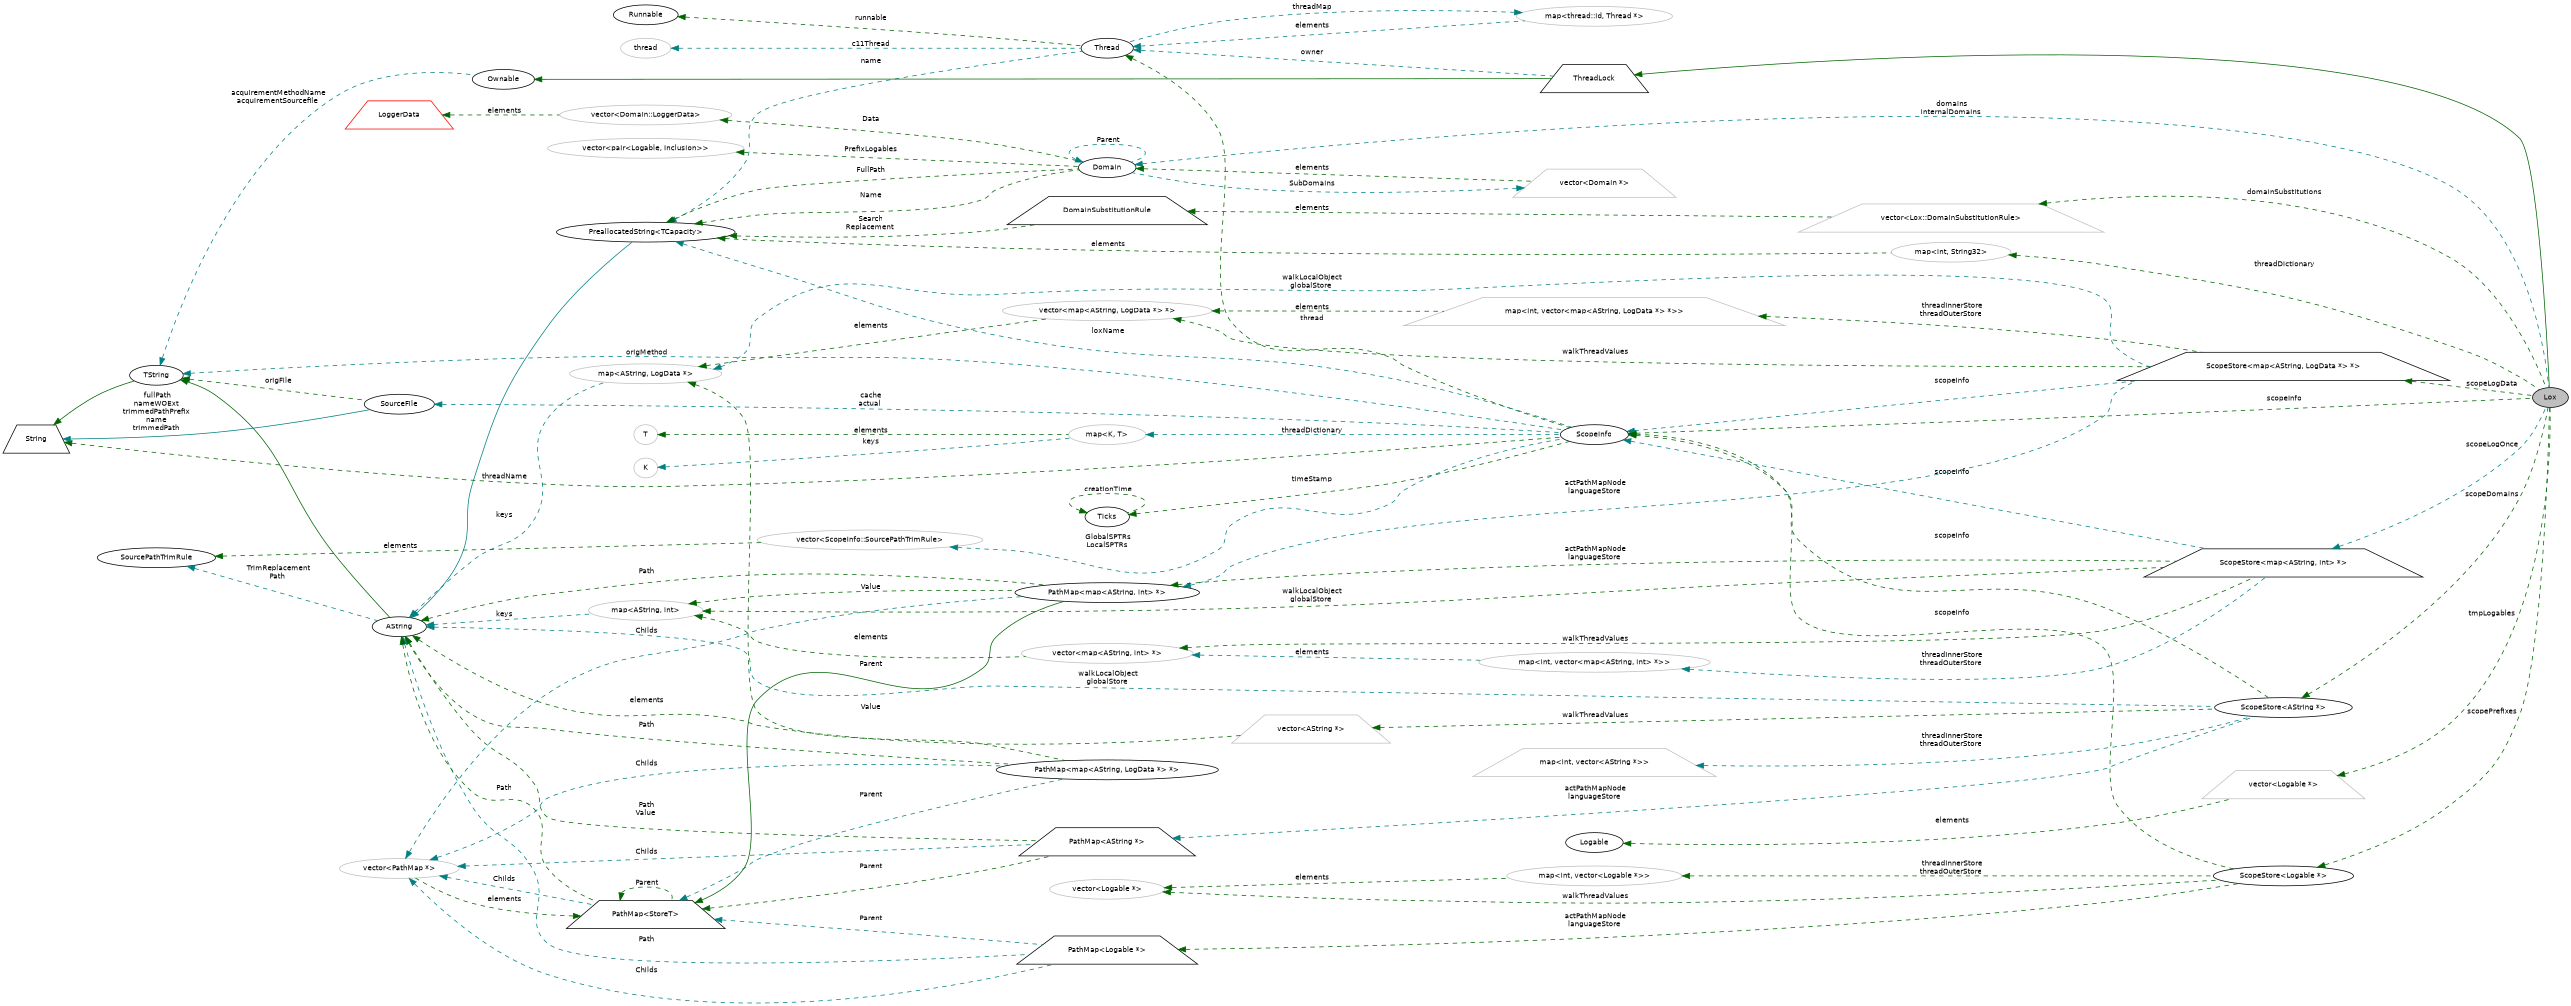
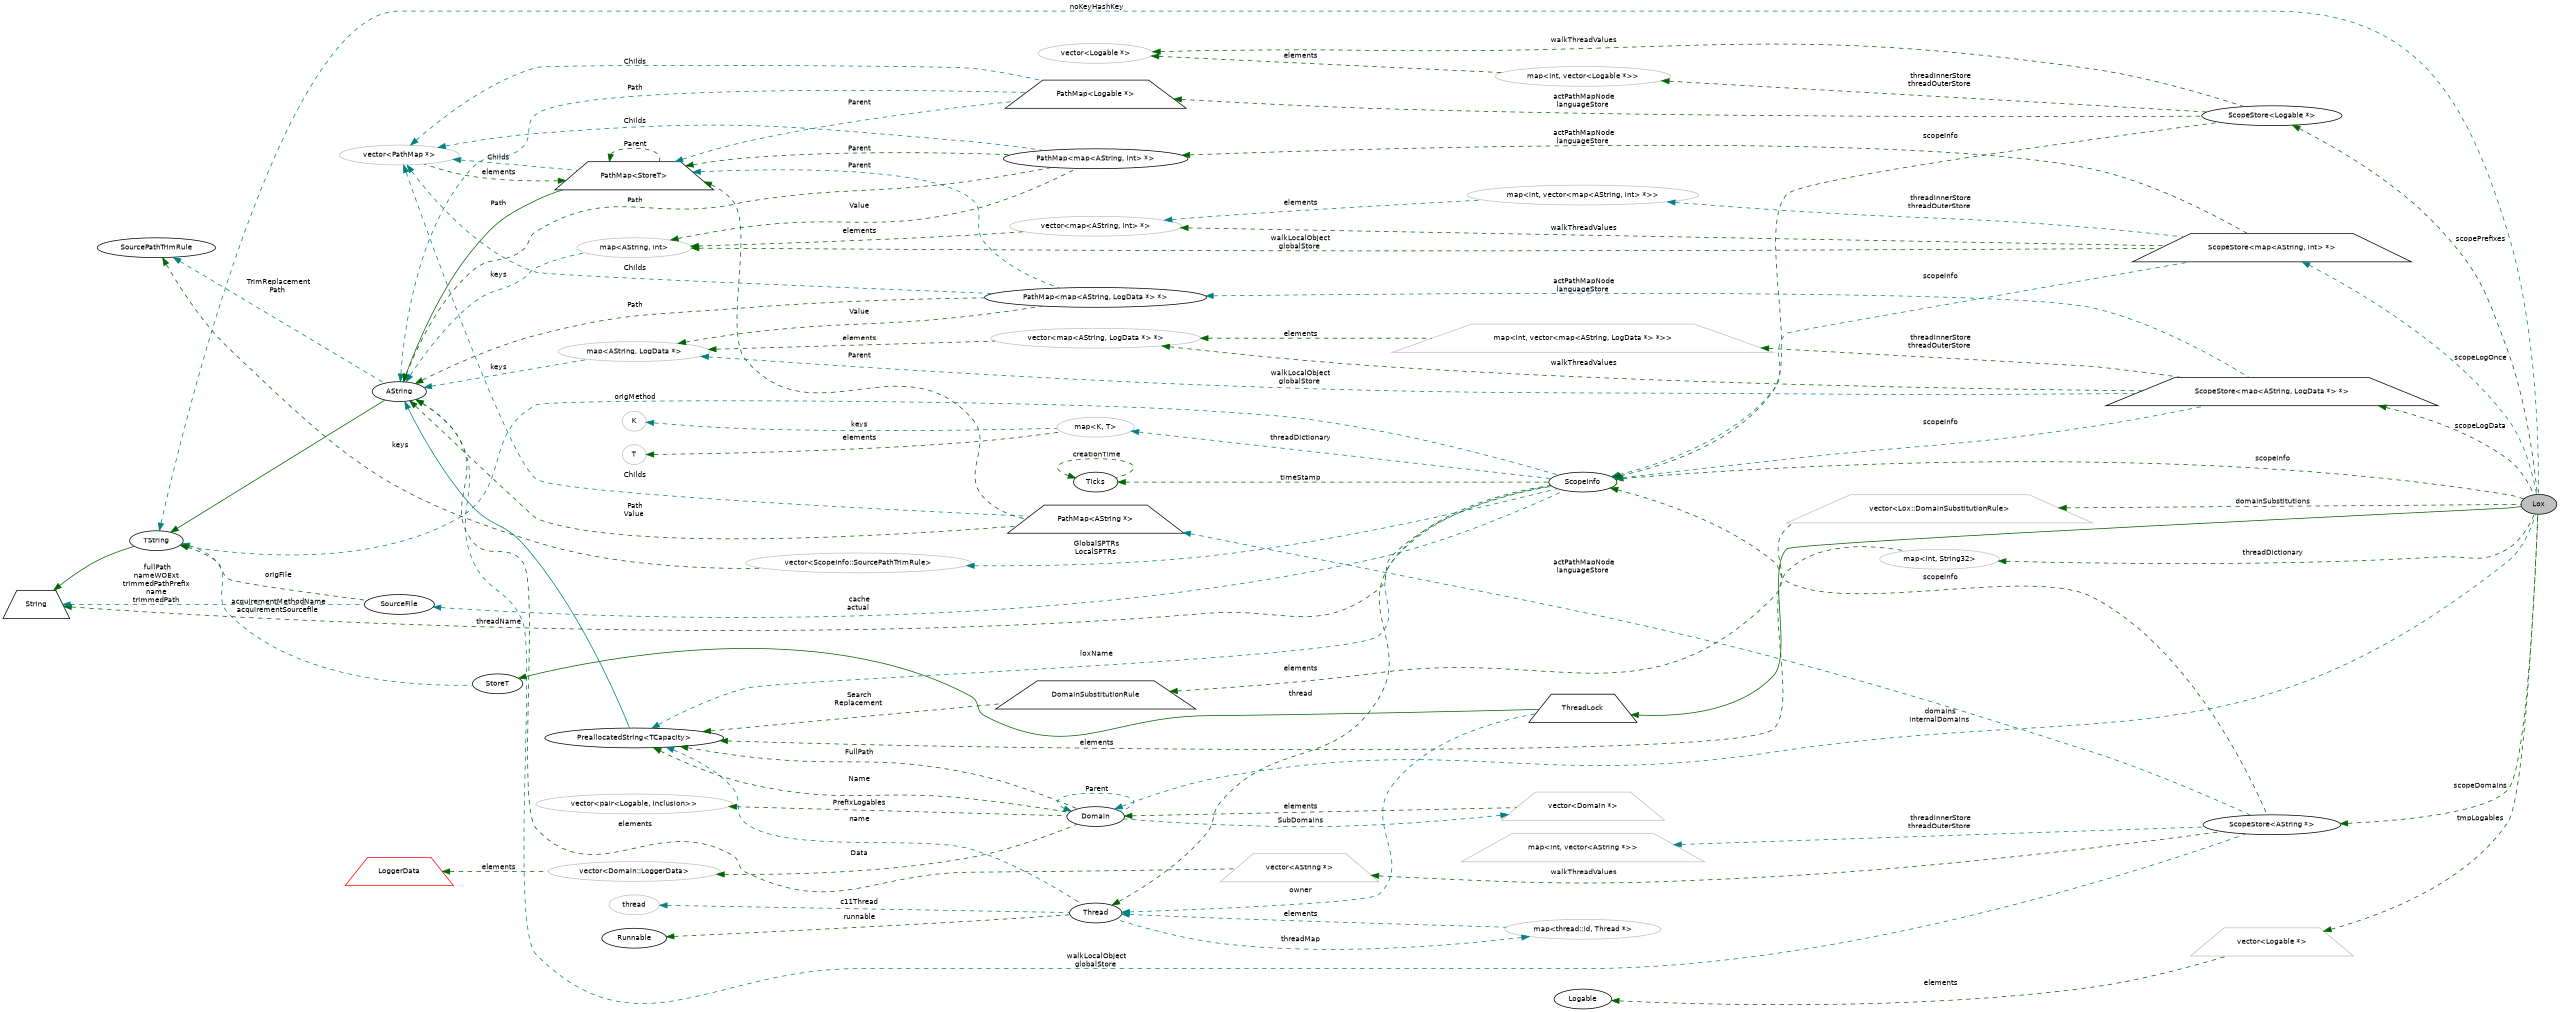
edge "Lox" -> "TString": added, label "noKeyHashKey"
node "Ownable": label "Ownable" -> "StoreT"
edge "SourceFile" -> "String": style solid -> dashed
edge "ScopeStore<map<AString, LogData *> *>" -> "PathMap<map<AString, int> *>": now "ScopeStore<map<AString, LogData *> *>" -> "PathMap<map<AString, LogData *> *>"
edge "vector<ScopeInfo::SourcePathTrimRule>" -> "SourcePathTrimRule": label " elements" -> " keys"
edge "PathMap<map<AString, int> *>" -> "PathMap<StoreT>": style solid -> dashed
edge "PathMap<StoreT>" -> "AString": style dashed -> solid
